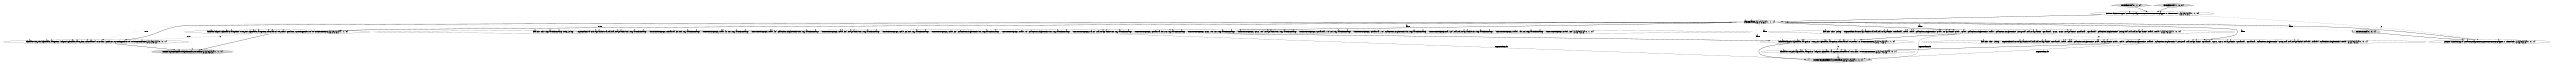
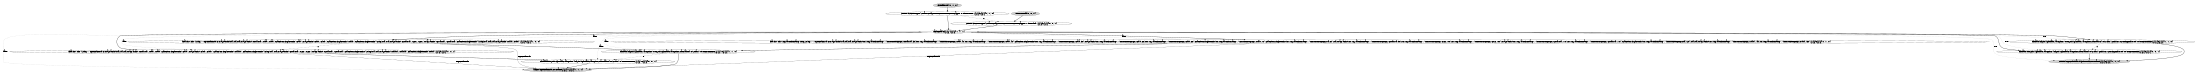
node "testLeftOuter['0', '1', '0']": shape diamond -> ellipse
node "testLeftOuter['1', '0', '0']": removed
edge "cacheEnabled@@@4@@@['1', '1', '1']" -> "testOuterLeft['0', '0', '1']": now "cacheEnabled@@@4@@@['1', '1', '1']" -> "runTest(expectedResult,storeName)@@@11@@@['1', '1', '1']"
